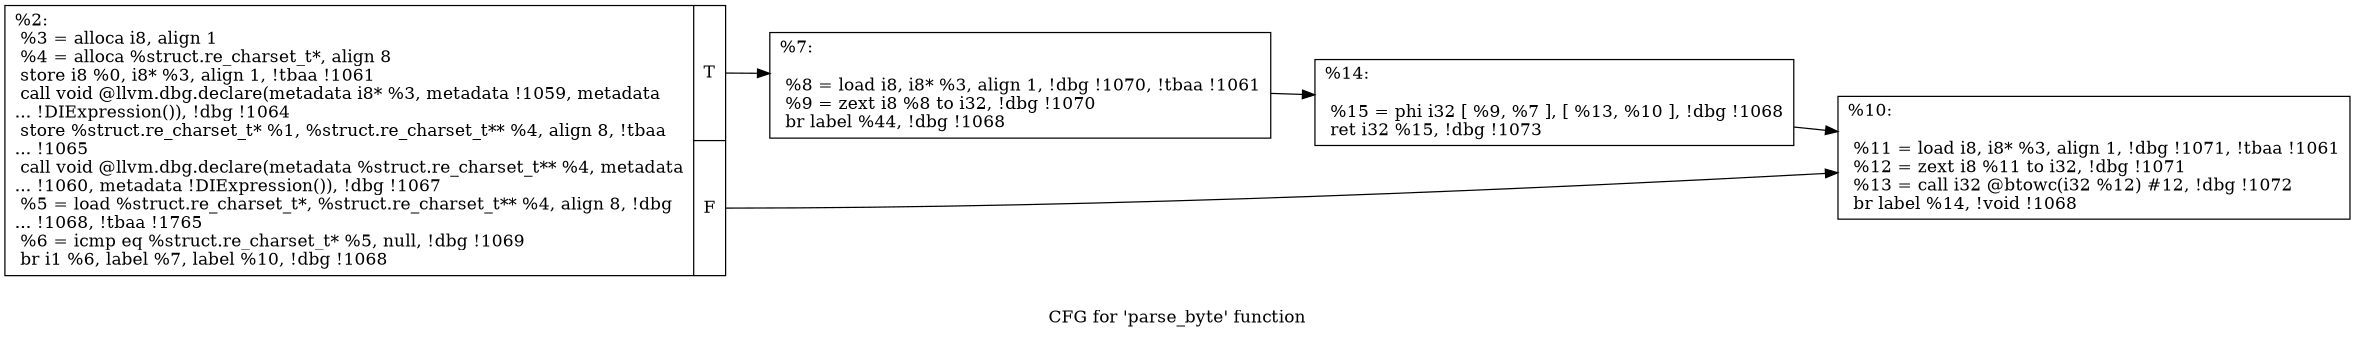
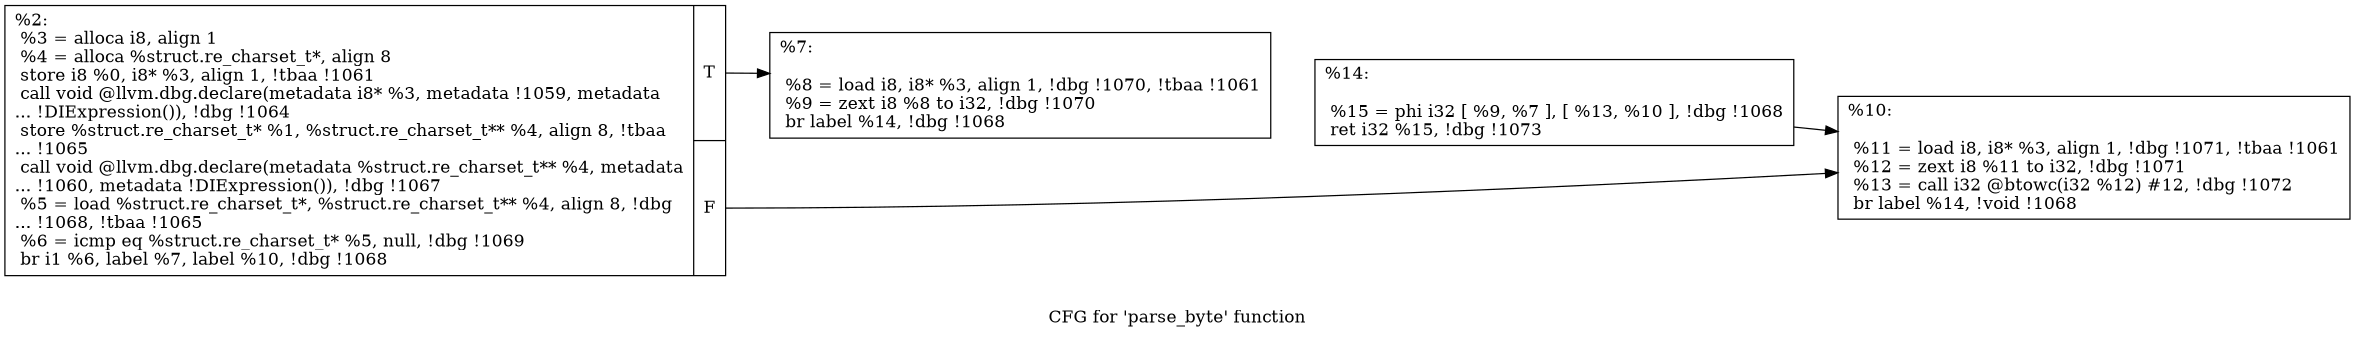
edge "%7:" -> "%14:": removed
node "%7:": text "br label %44, !dbg !1068" -> "br label %14, !dbg !1068"
node "%2:": text "... !1068, !tbaa !1765" -> "... !1068, !tbaa !1065"
